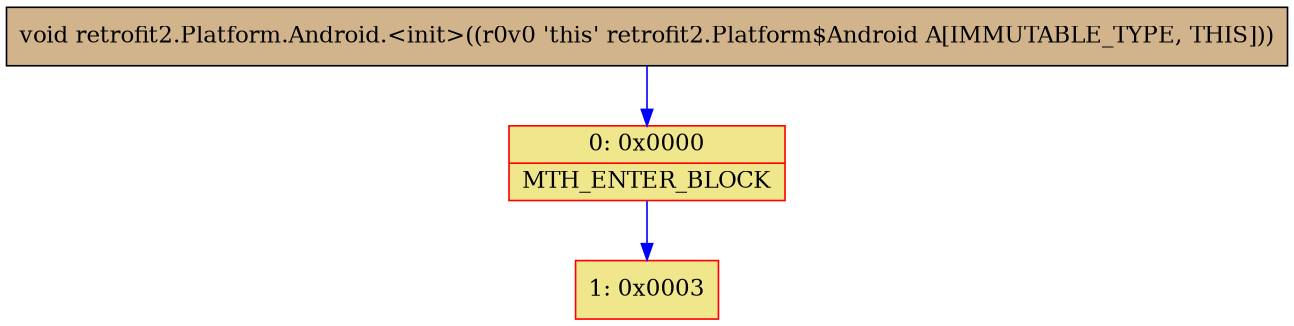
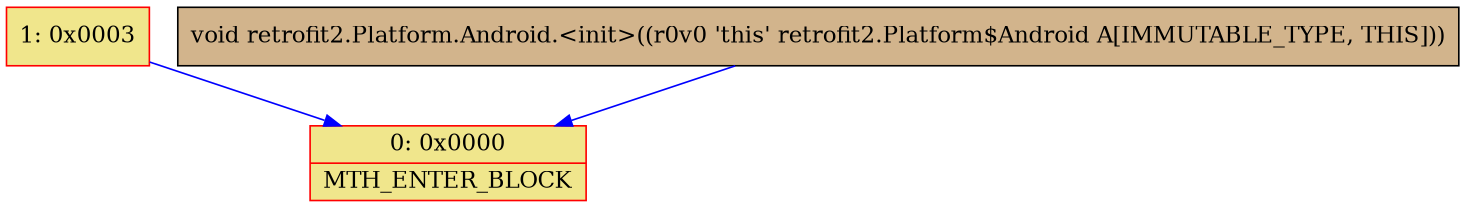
edge "0: 0x0000" -> "1: 0x0003": reversed
